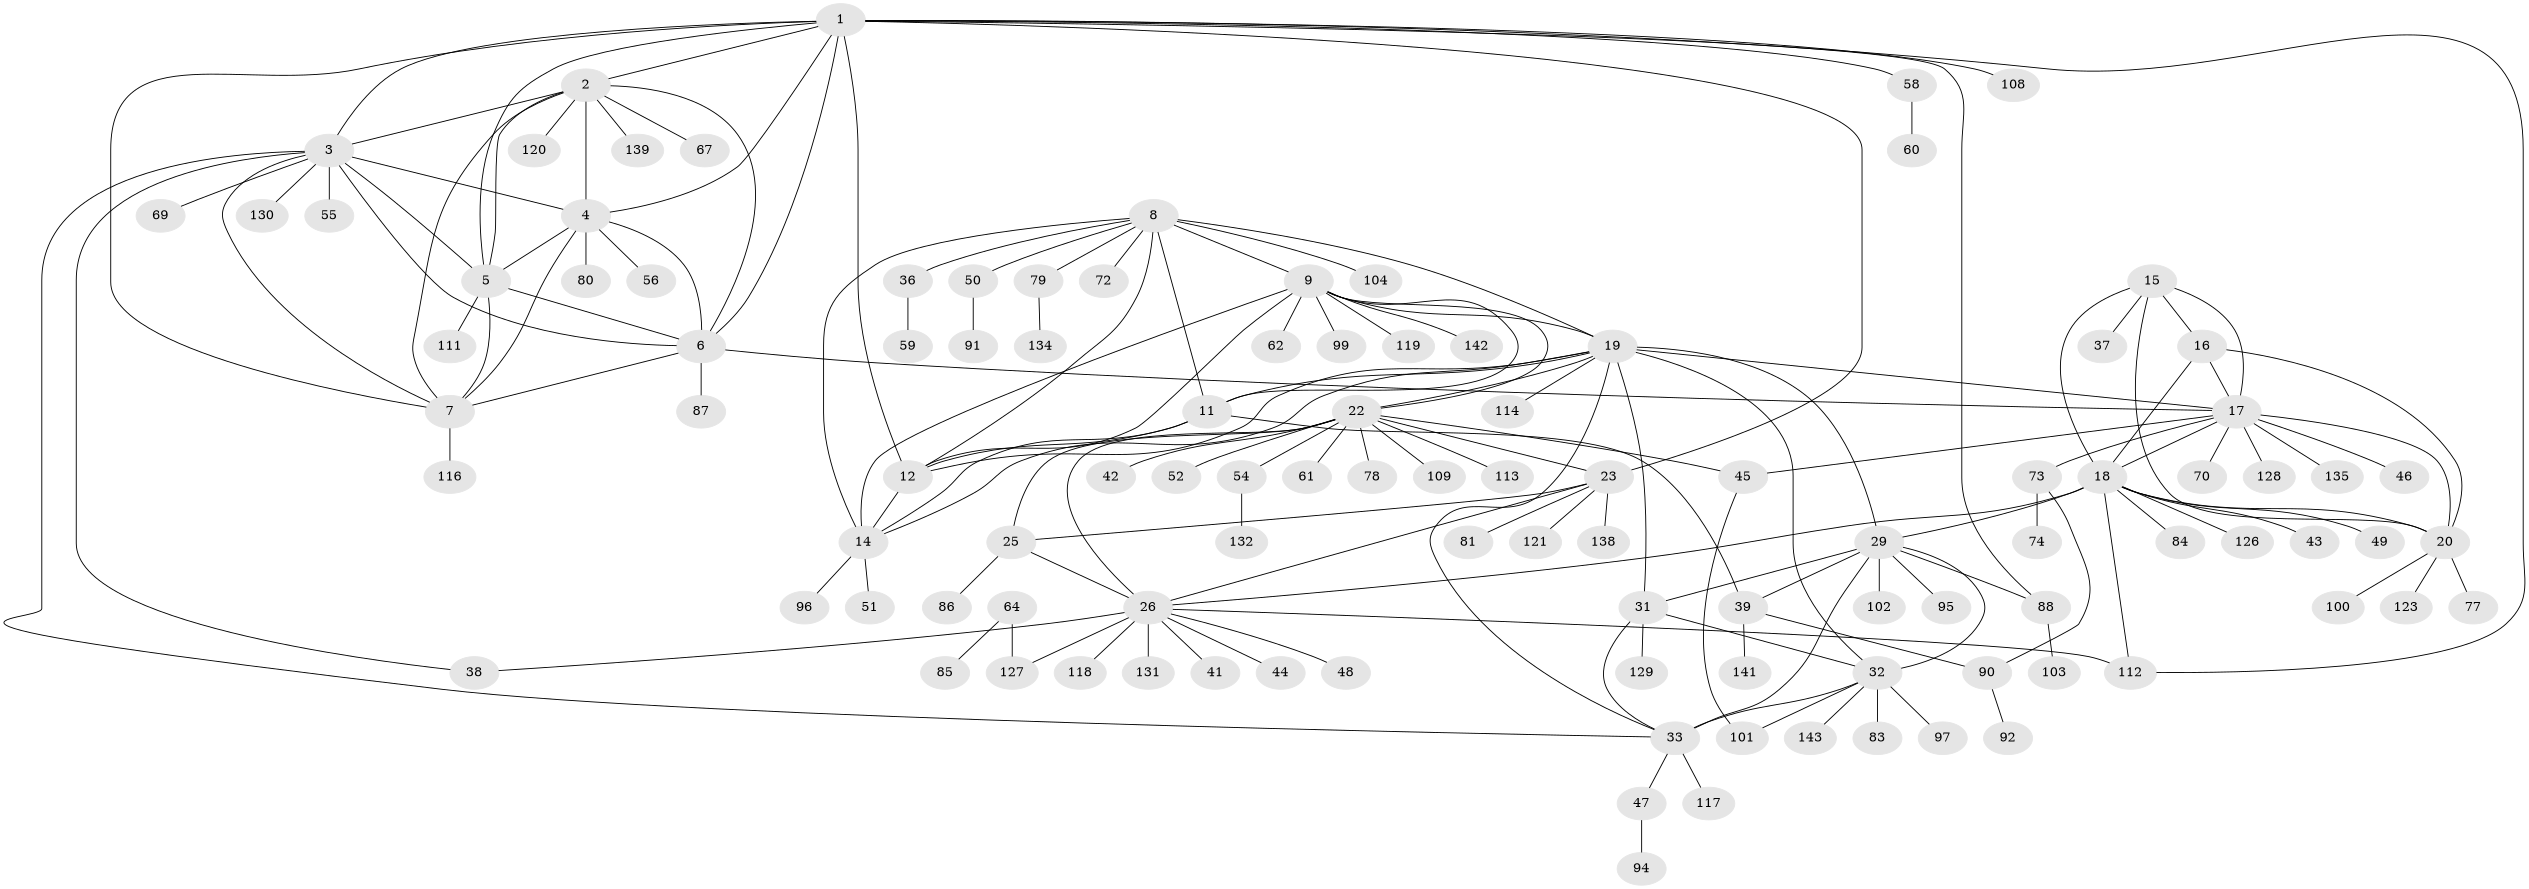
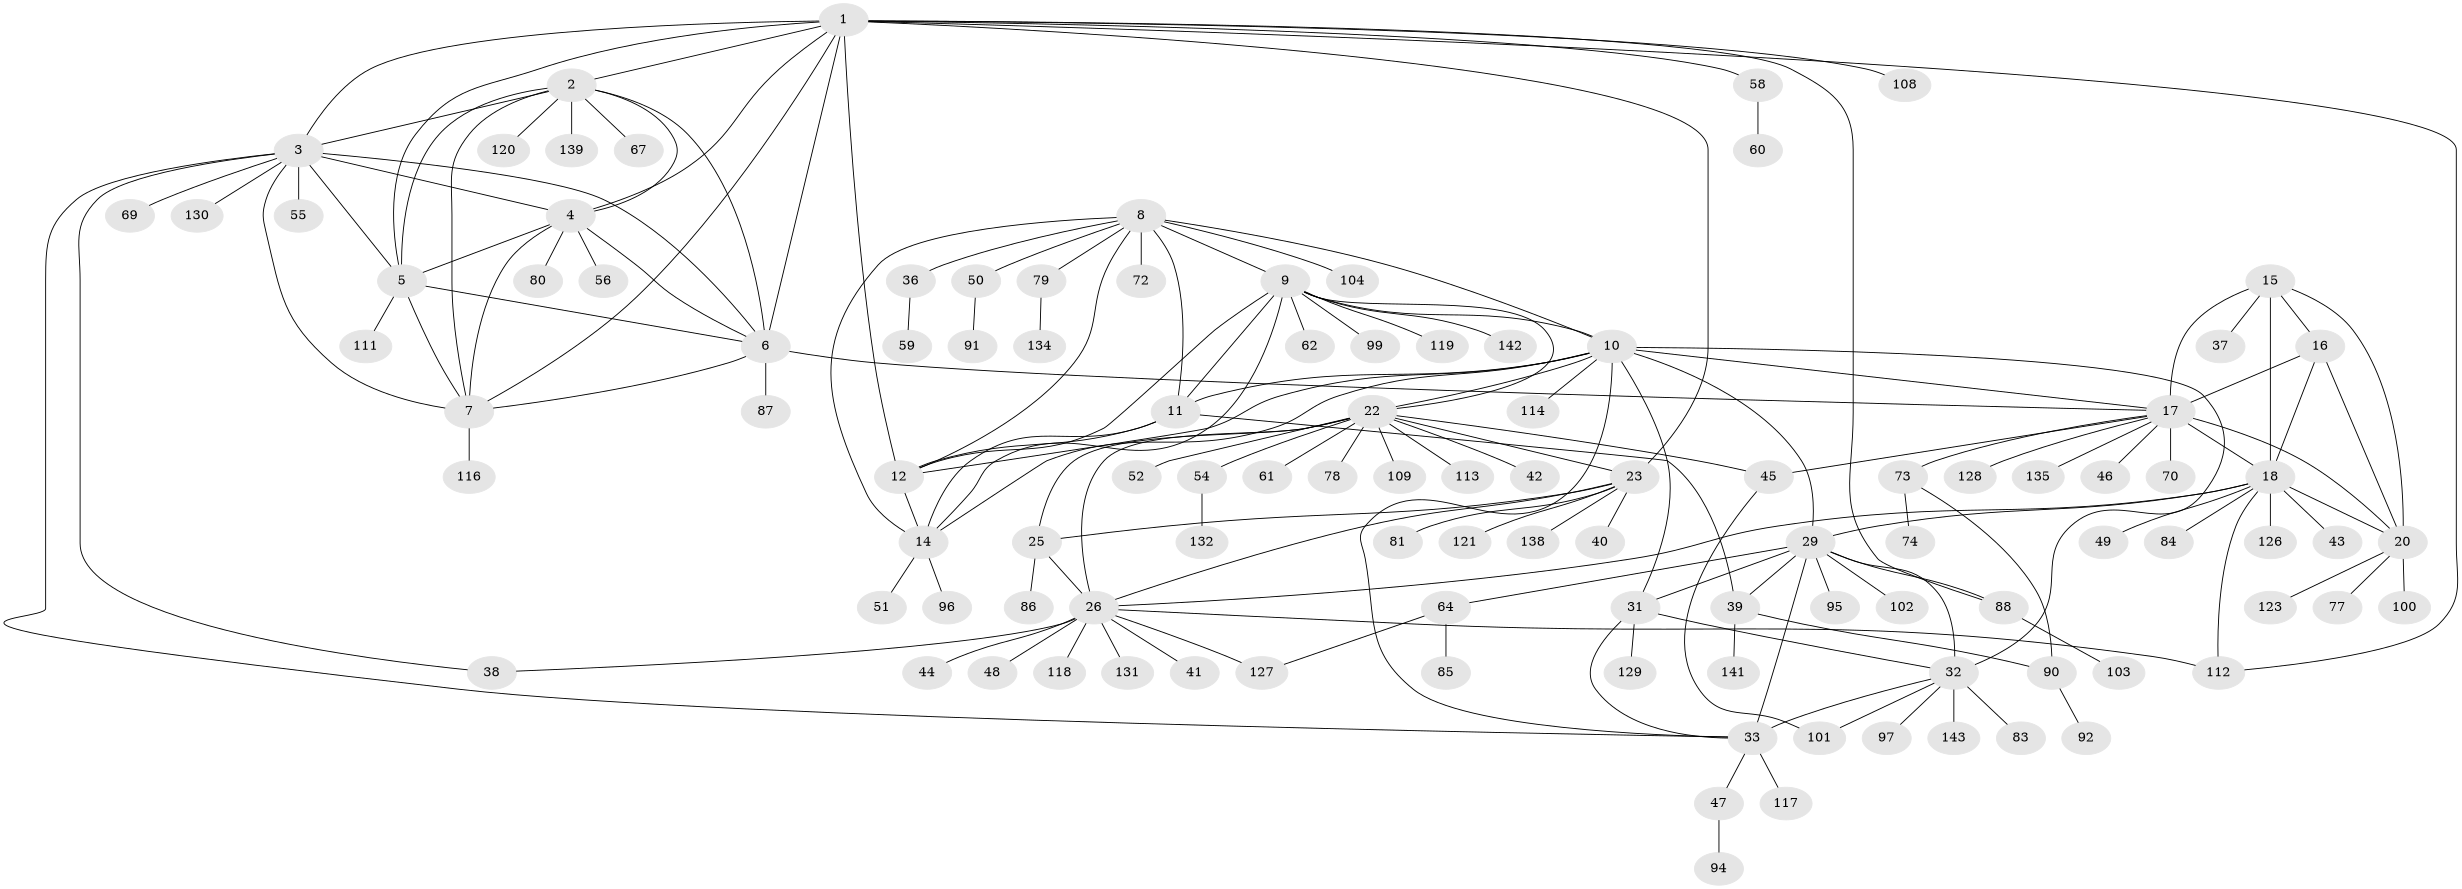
node "19": label "19" -> "10"
node "40": added
edge "29" -- "64": added
